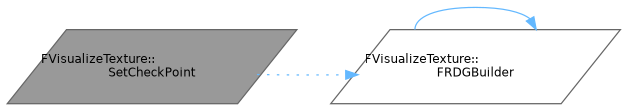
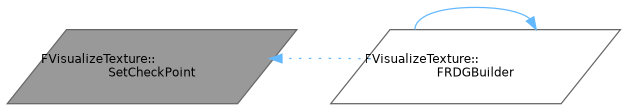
edge "FVisualizeTexture:: SetCheckPoint" -> "FVisualizeTexture:: FRDGBuilder": reversed
